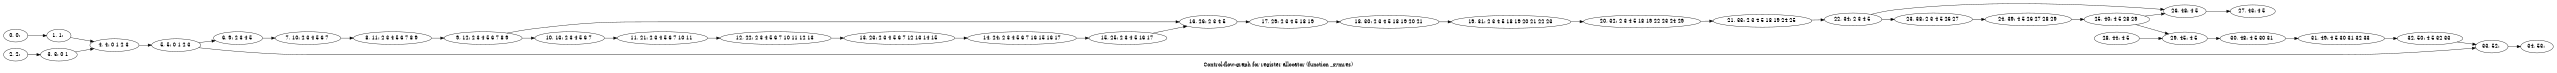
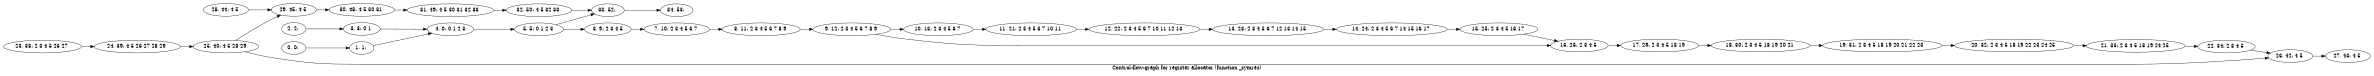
node "26, 48: 4 5": label "26, 48: 4 5" -> "26, 42: 4 5"
edge "22, 34: 2 3 4 5" -> "23, 38: 2 3 4 5 26 27": removed
node "20, 32: 2 3 4 5 18 19 22 23 24 29": label "20, 32: 2 3 4 5 18 19 22 23 24 29" -> "20, 32: 2 3 4 5 18 19 22 23 24 25"
node "6, 9: 2 3 4 5": label "6, 9: 2 3 4 5" -> "3, 9: 2 3 4 5"
node "14, 24: 2 3 4 5 6 7 16 15 16 17": label "14, 24: 2 3 4 5 6 7 16 15 16 17" -> "14, 24: 2 3 4 5 6 7 14 15 16 17"
node "4, 4: 0 1 2 3": label "4, 4: 0 1 2 3" -> "4, 0: 0 1 2 3"
